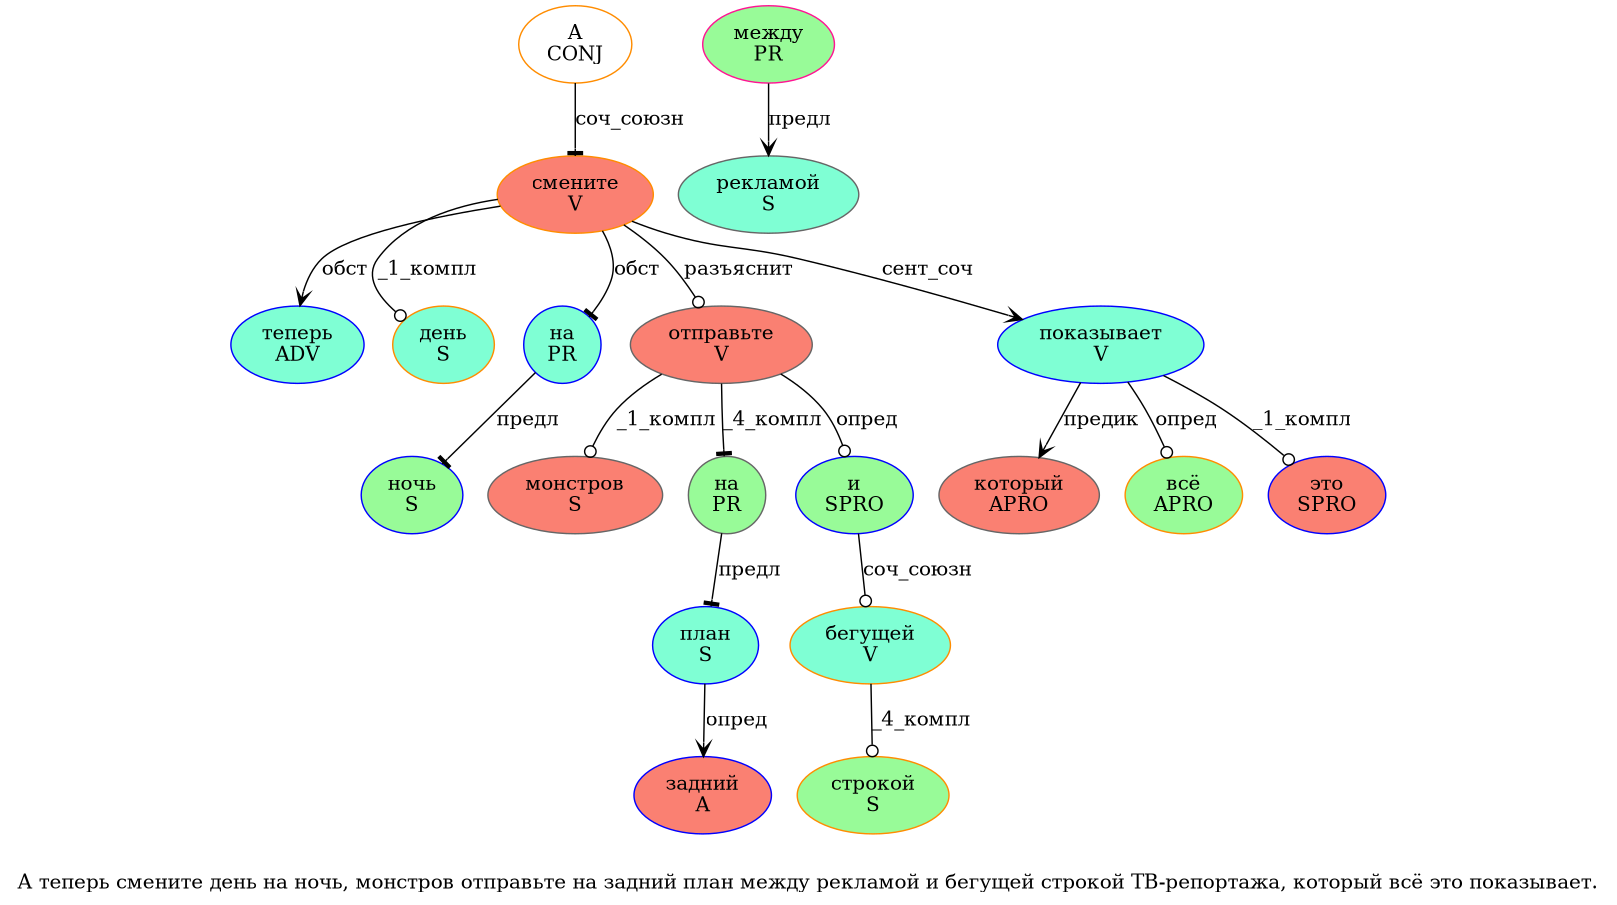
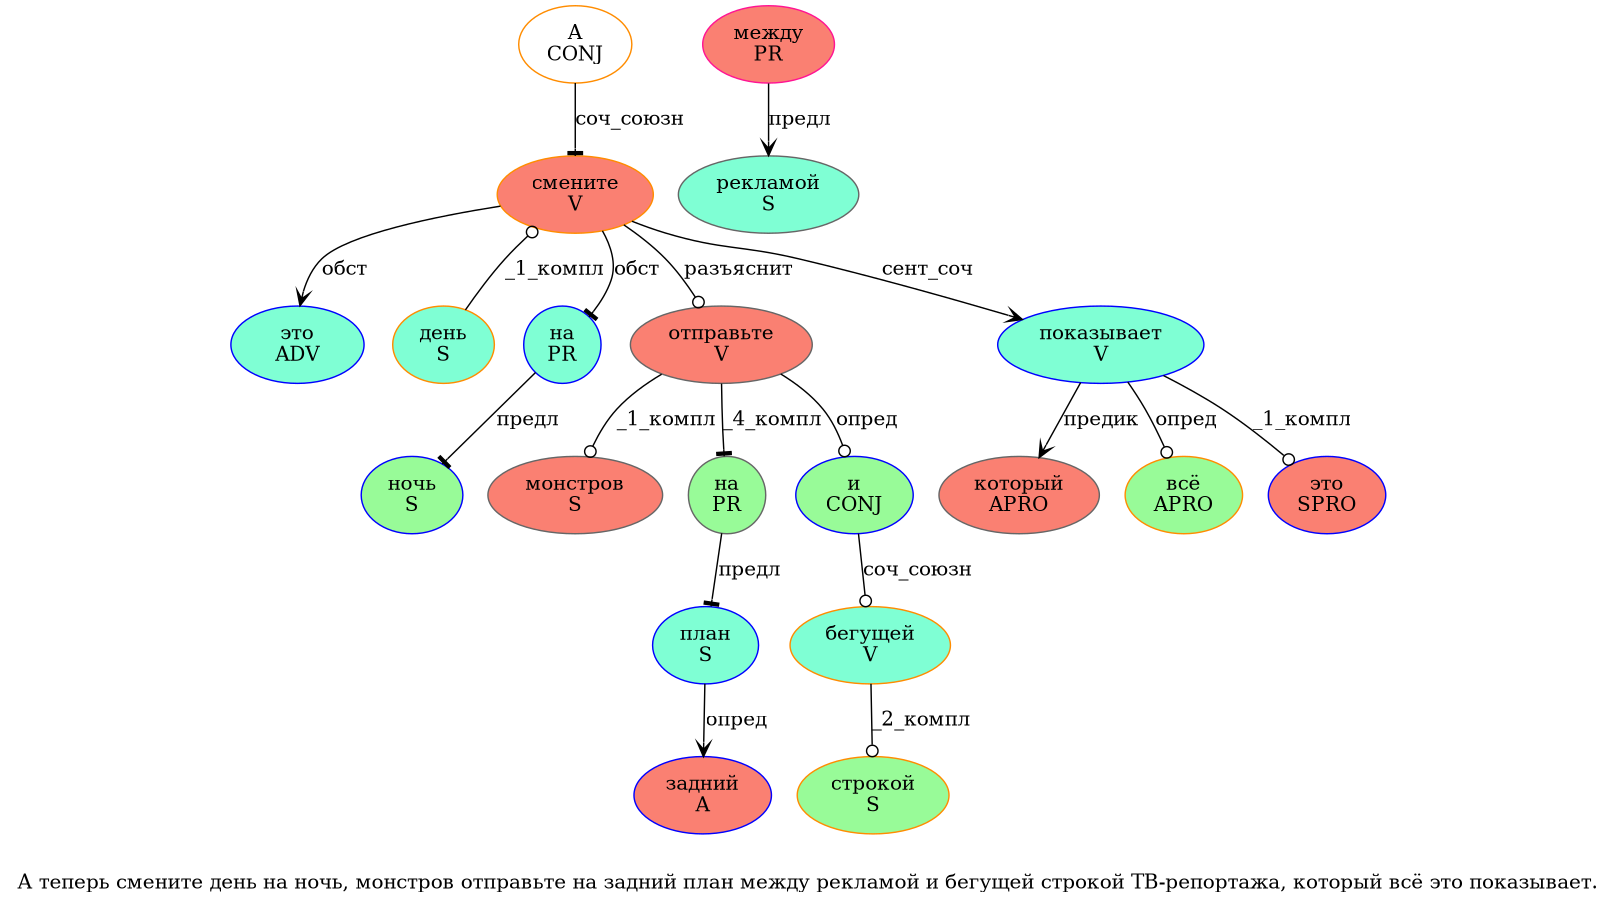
node "между PR": fillcolor palegreen -> salmon
edge "смените V" -> "день S": reversed
node "теперь ADV": label "теперь ADV" -> "это ADV"
node "и SPRO": label "и SPRO" -> "и CONJ"
edge "бегущей V" -> "строкой S": label "_4_компл" -> "_2_компл"
